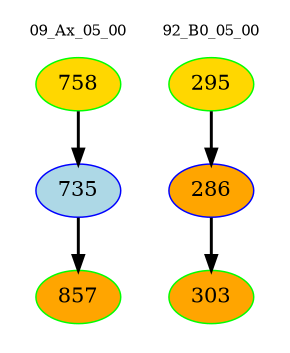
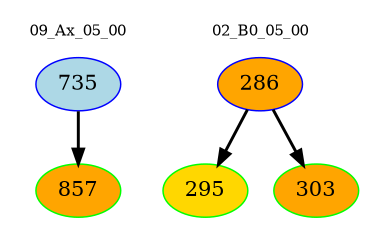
cluster "92_B0_05_00": label "92_B0_05_00" -> "02_B0_05_00"
node "758": removed
edge "295" -> "286": reversed
